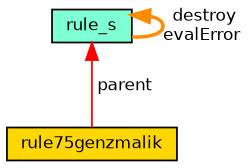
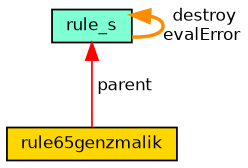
node "rule75genzmalik": label "rule75genzmalik" -> "rule65genzmalik"
